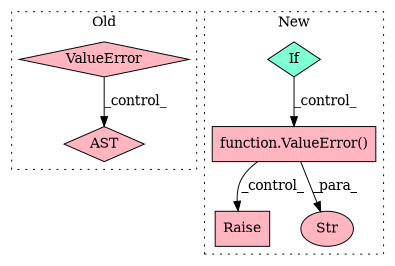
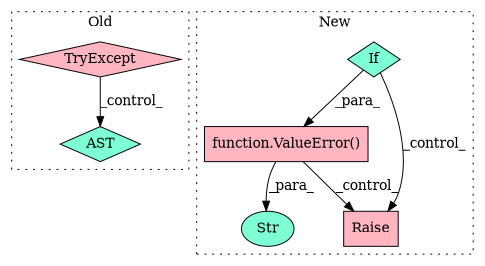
node "ValueError": label "ValueError" -> "TryExcept"
edge "If" -> "function.ValueError()": label "_control_" -> "_para_"
edge "If" -> "Raise": added, label "_control_"
node "AST": fillcolor lightpink -> aquamarine
node "Str": fillcolor lightpink -> aquamarine
